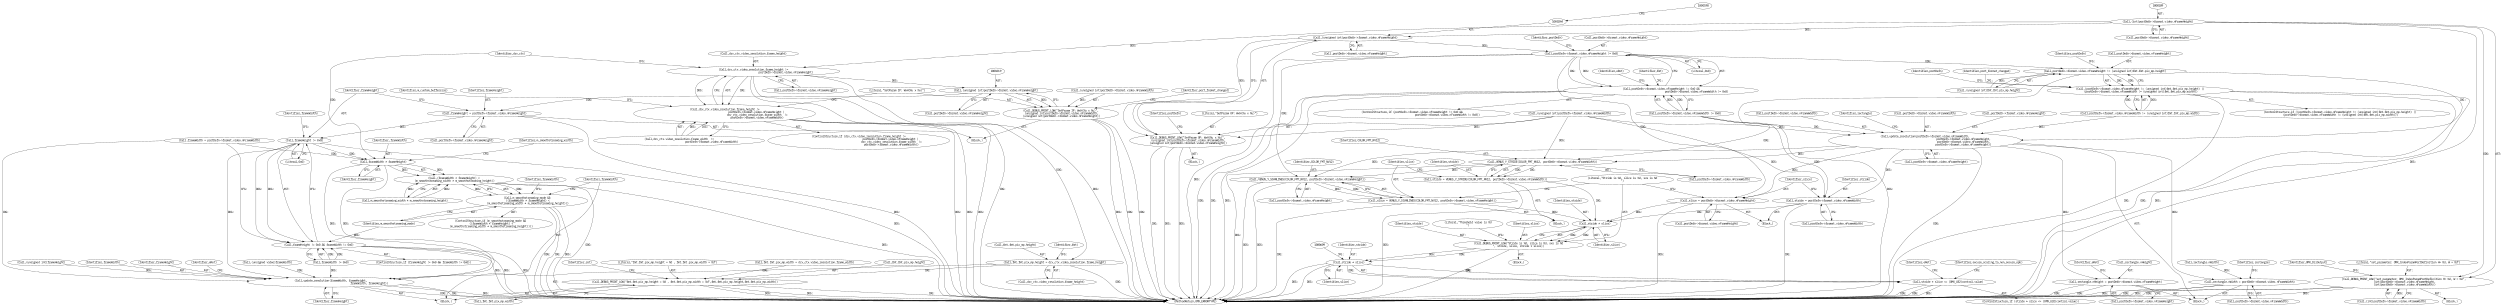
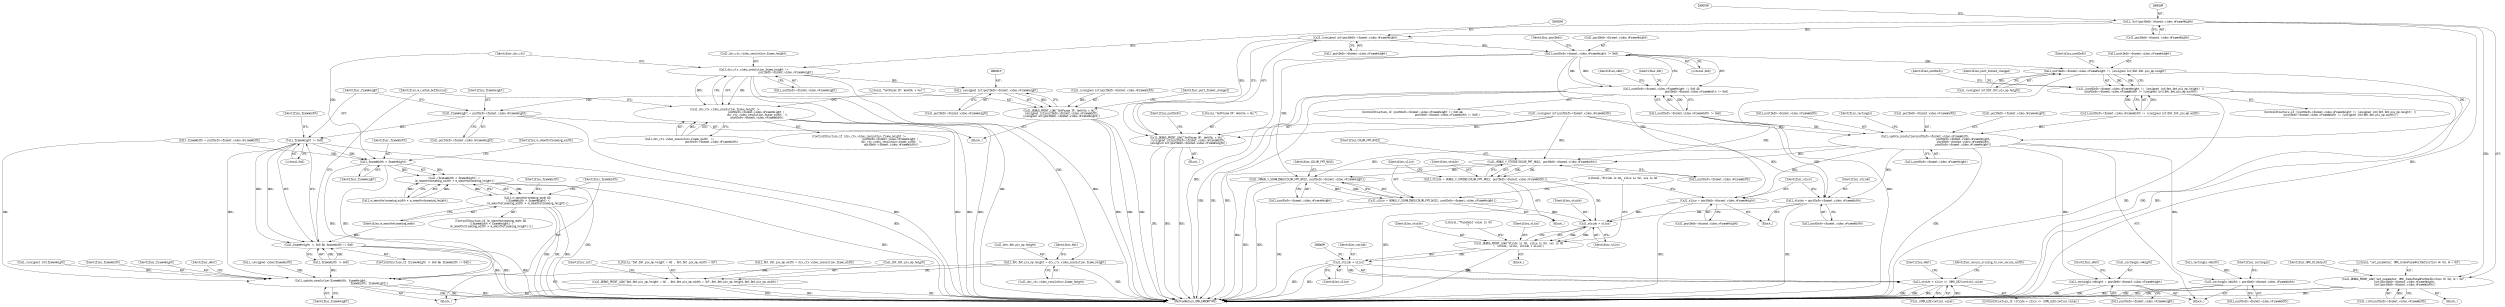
edge "1000198" -> "1000244": now "1000198" -> "(Call,(int)portDefn->format.video.nFrameHeight)"
edge "(Call,frameWidth = portDefn->format.video.nFrameWidth)" -> "(Call,frameHeight != 0x0 && frameWidth != 0x0)": now "(Identifier,m_custom_buffersize)" -> "(Call,frameHeight != 0x0 && frameWidth != 0x0)"
node "(Identifier,secure_scaling_to_non_secure_opb)": label "(Identifier,secure_scaling_to_non_secure_opb)" -> "(Identifier,secure_scaling_to_non_secure_width)"
node "(Call,fmt.fmt.pix_mp.width)": removed
node "(Call,(OMX_U32)control.value)": added
